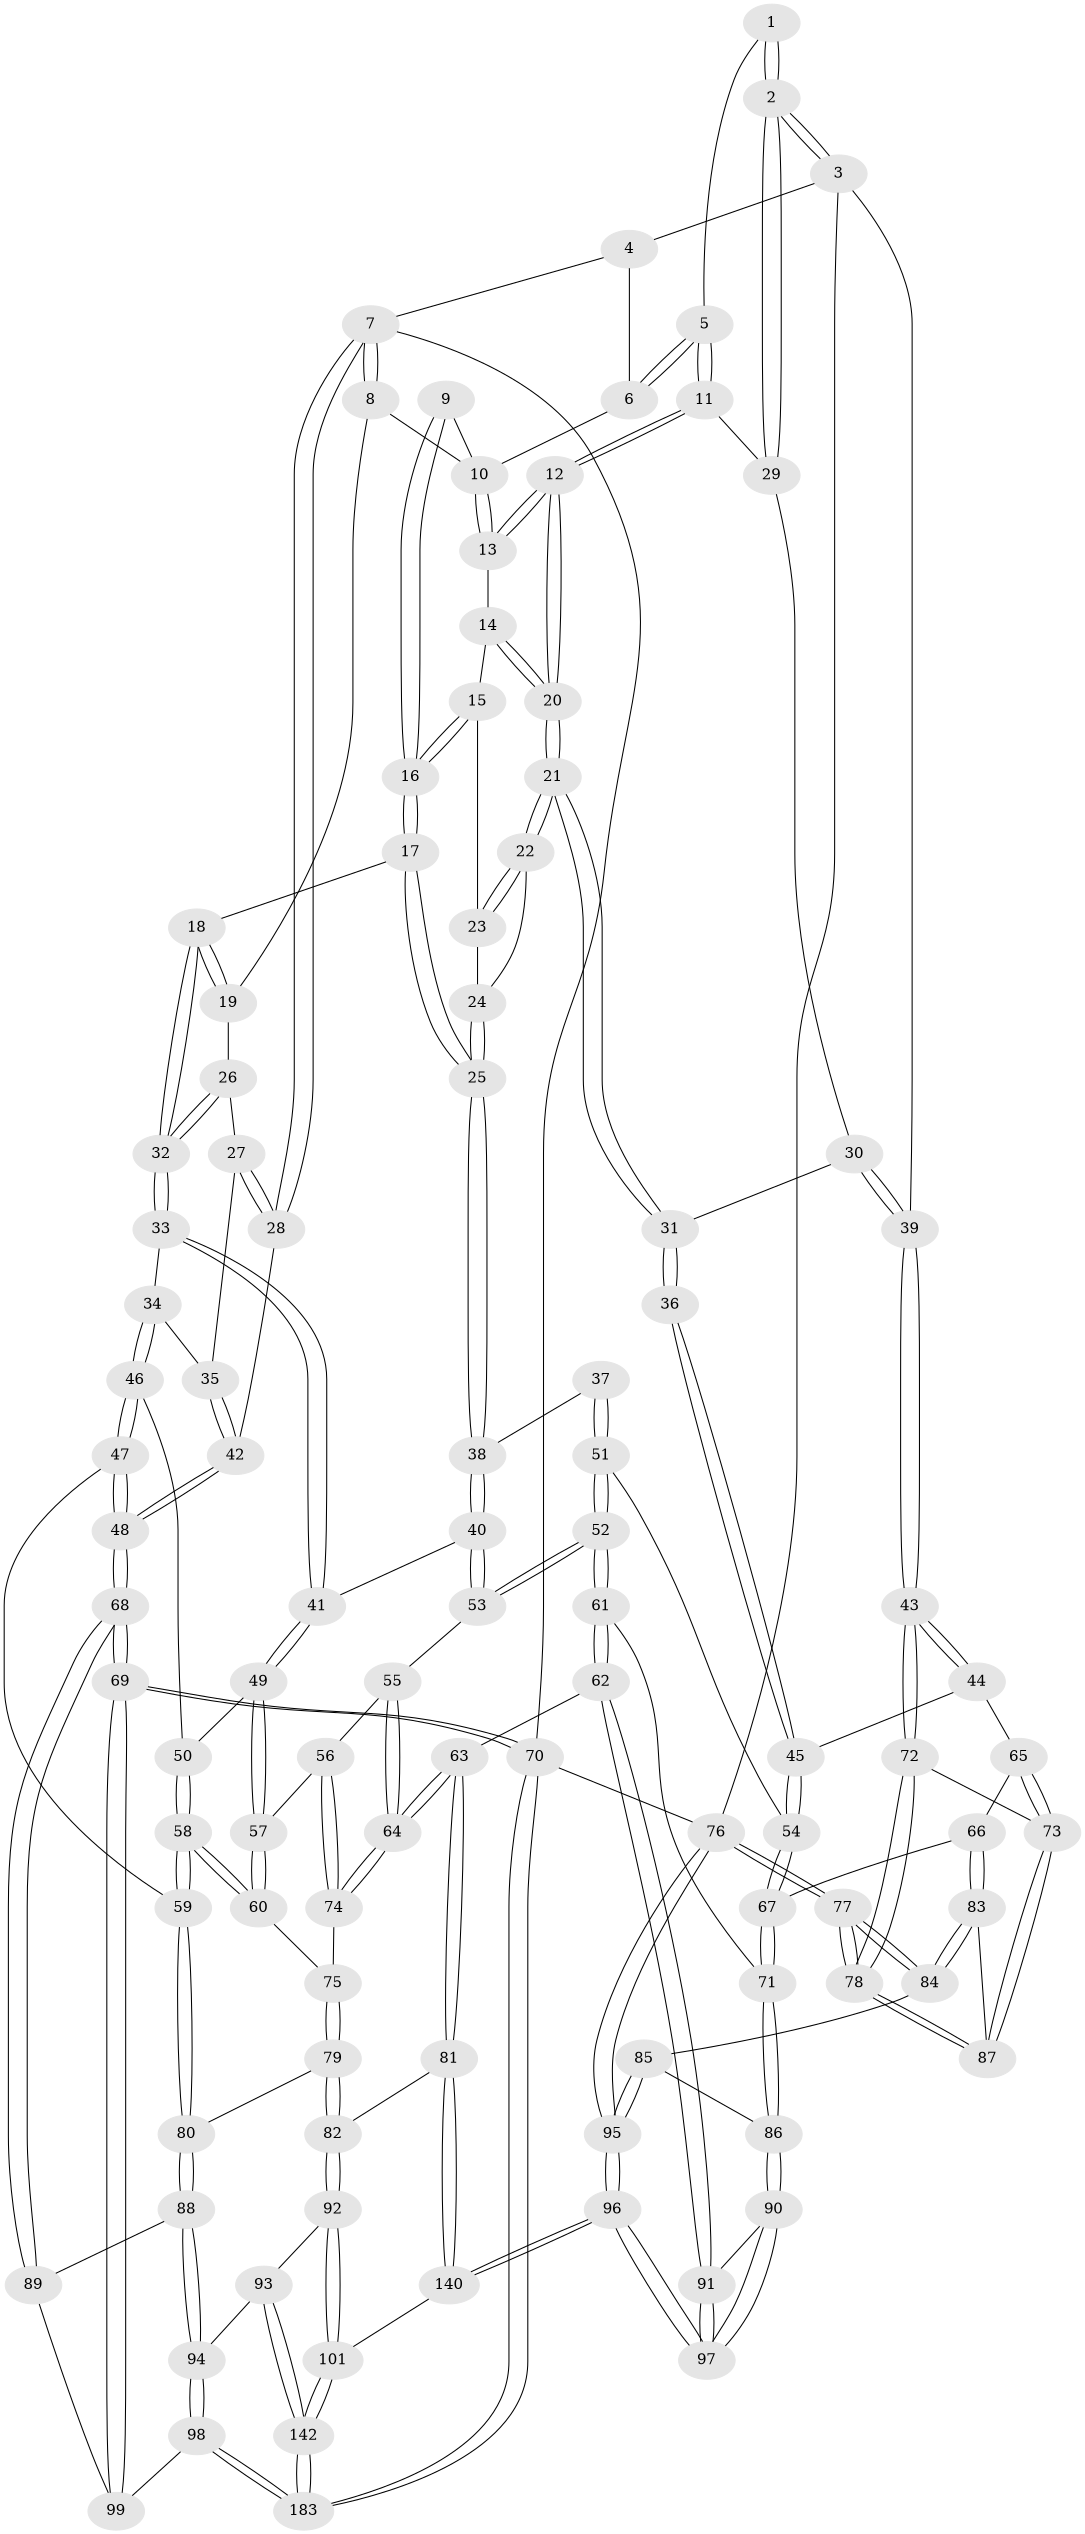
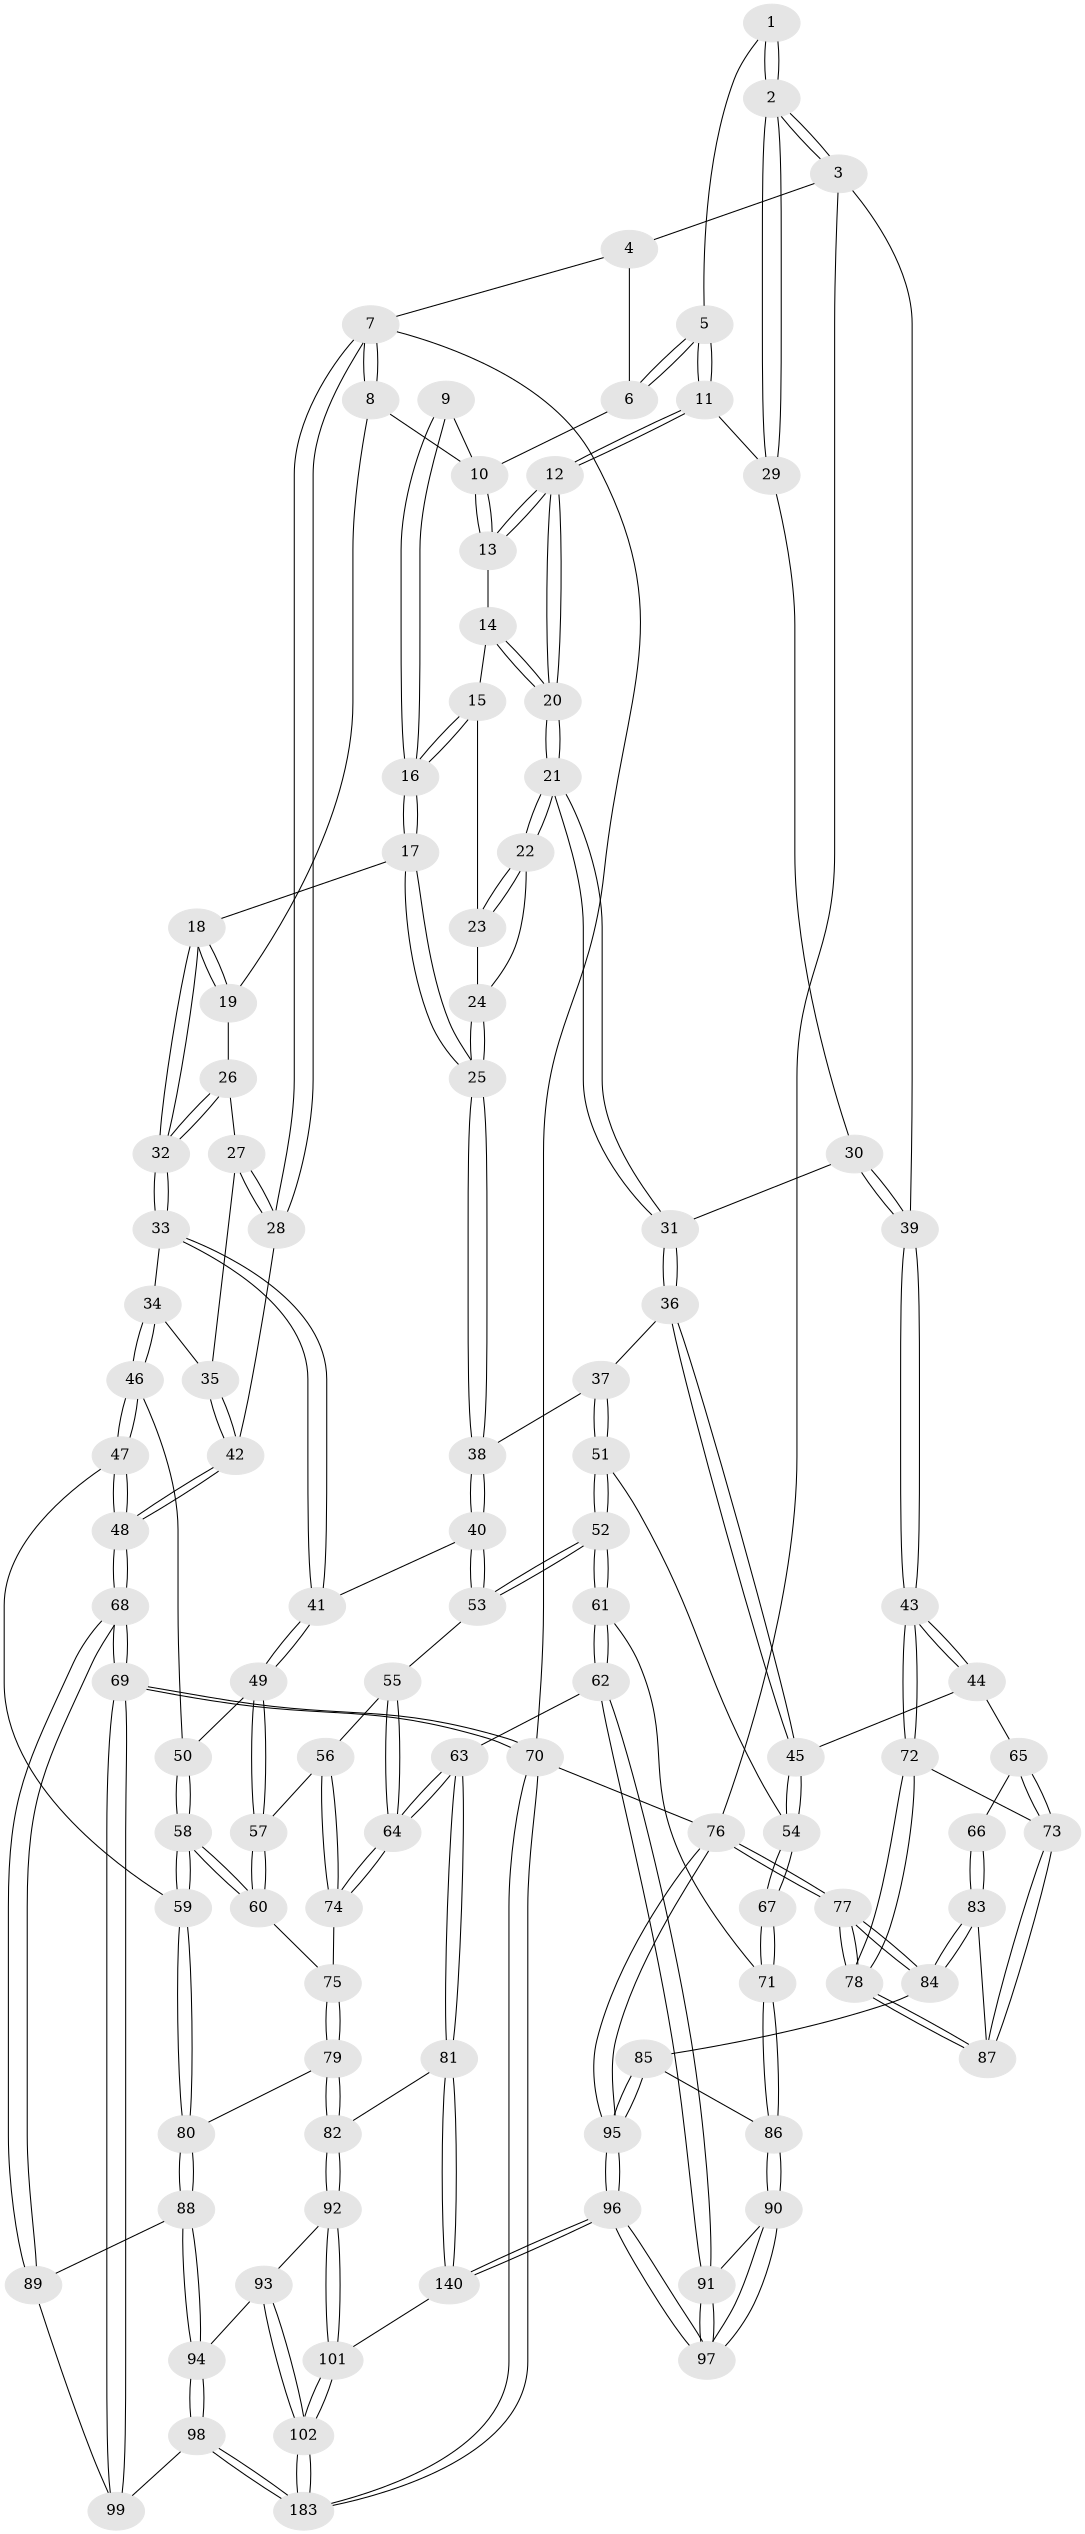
edge "36" -- "37": added
edge "66" -- "67": removed
node "142": label "142" -> "102"
